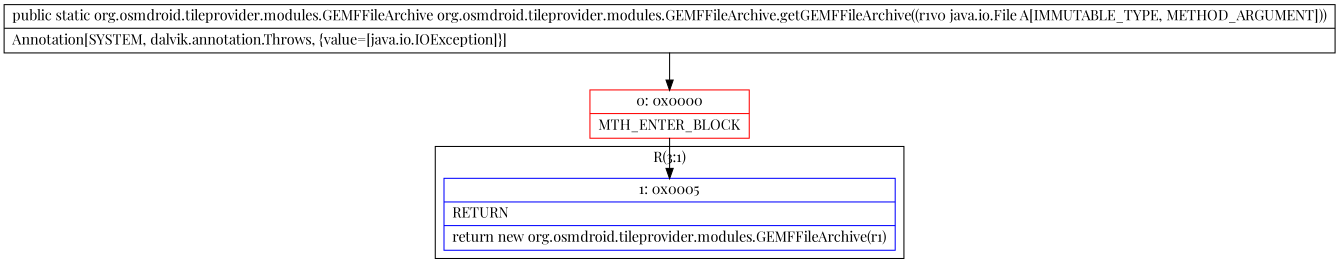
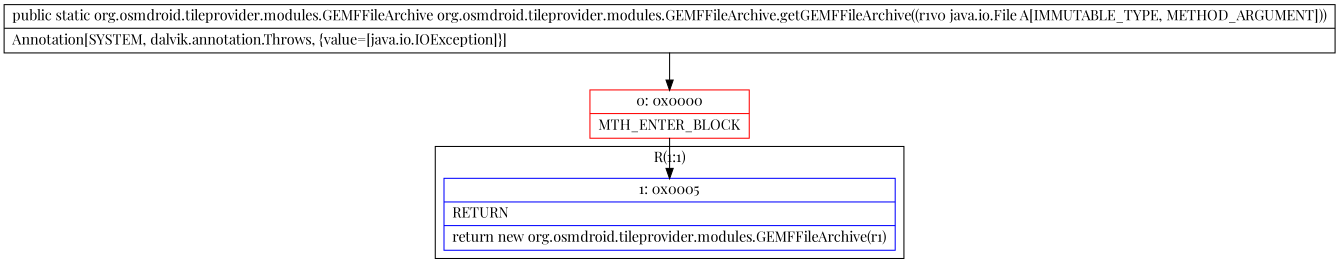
cluster "R(3:1)": label "R(3:1)" -> "R(1:1)"
